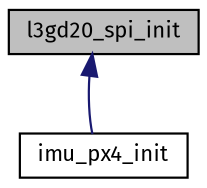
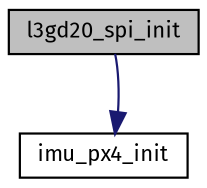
edge "imu_px4_init" -> "l3gd20_spi_init": reversed
